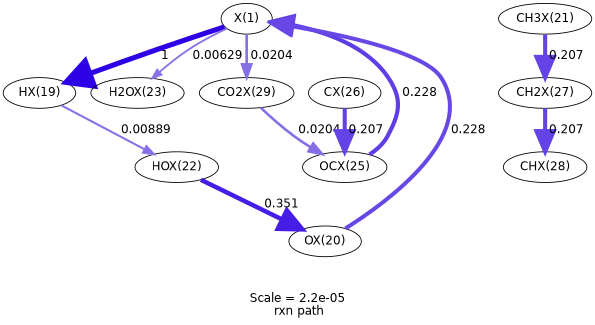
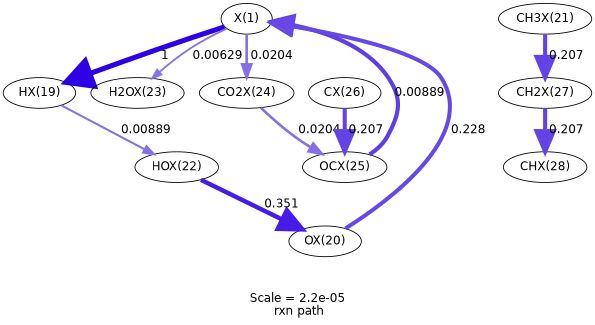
node "CO2X(29)": label "CO2X(29)" -> "CO2X(24)"
edge "OCX(25)" -> "X(1)": label " 0.228" -> " 0.00889"
